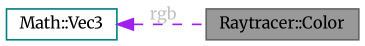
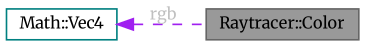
node "Math::Vec3": label "Math::Vec3" -> "Math::Vec4"
